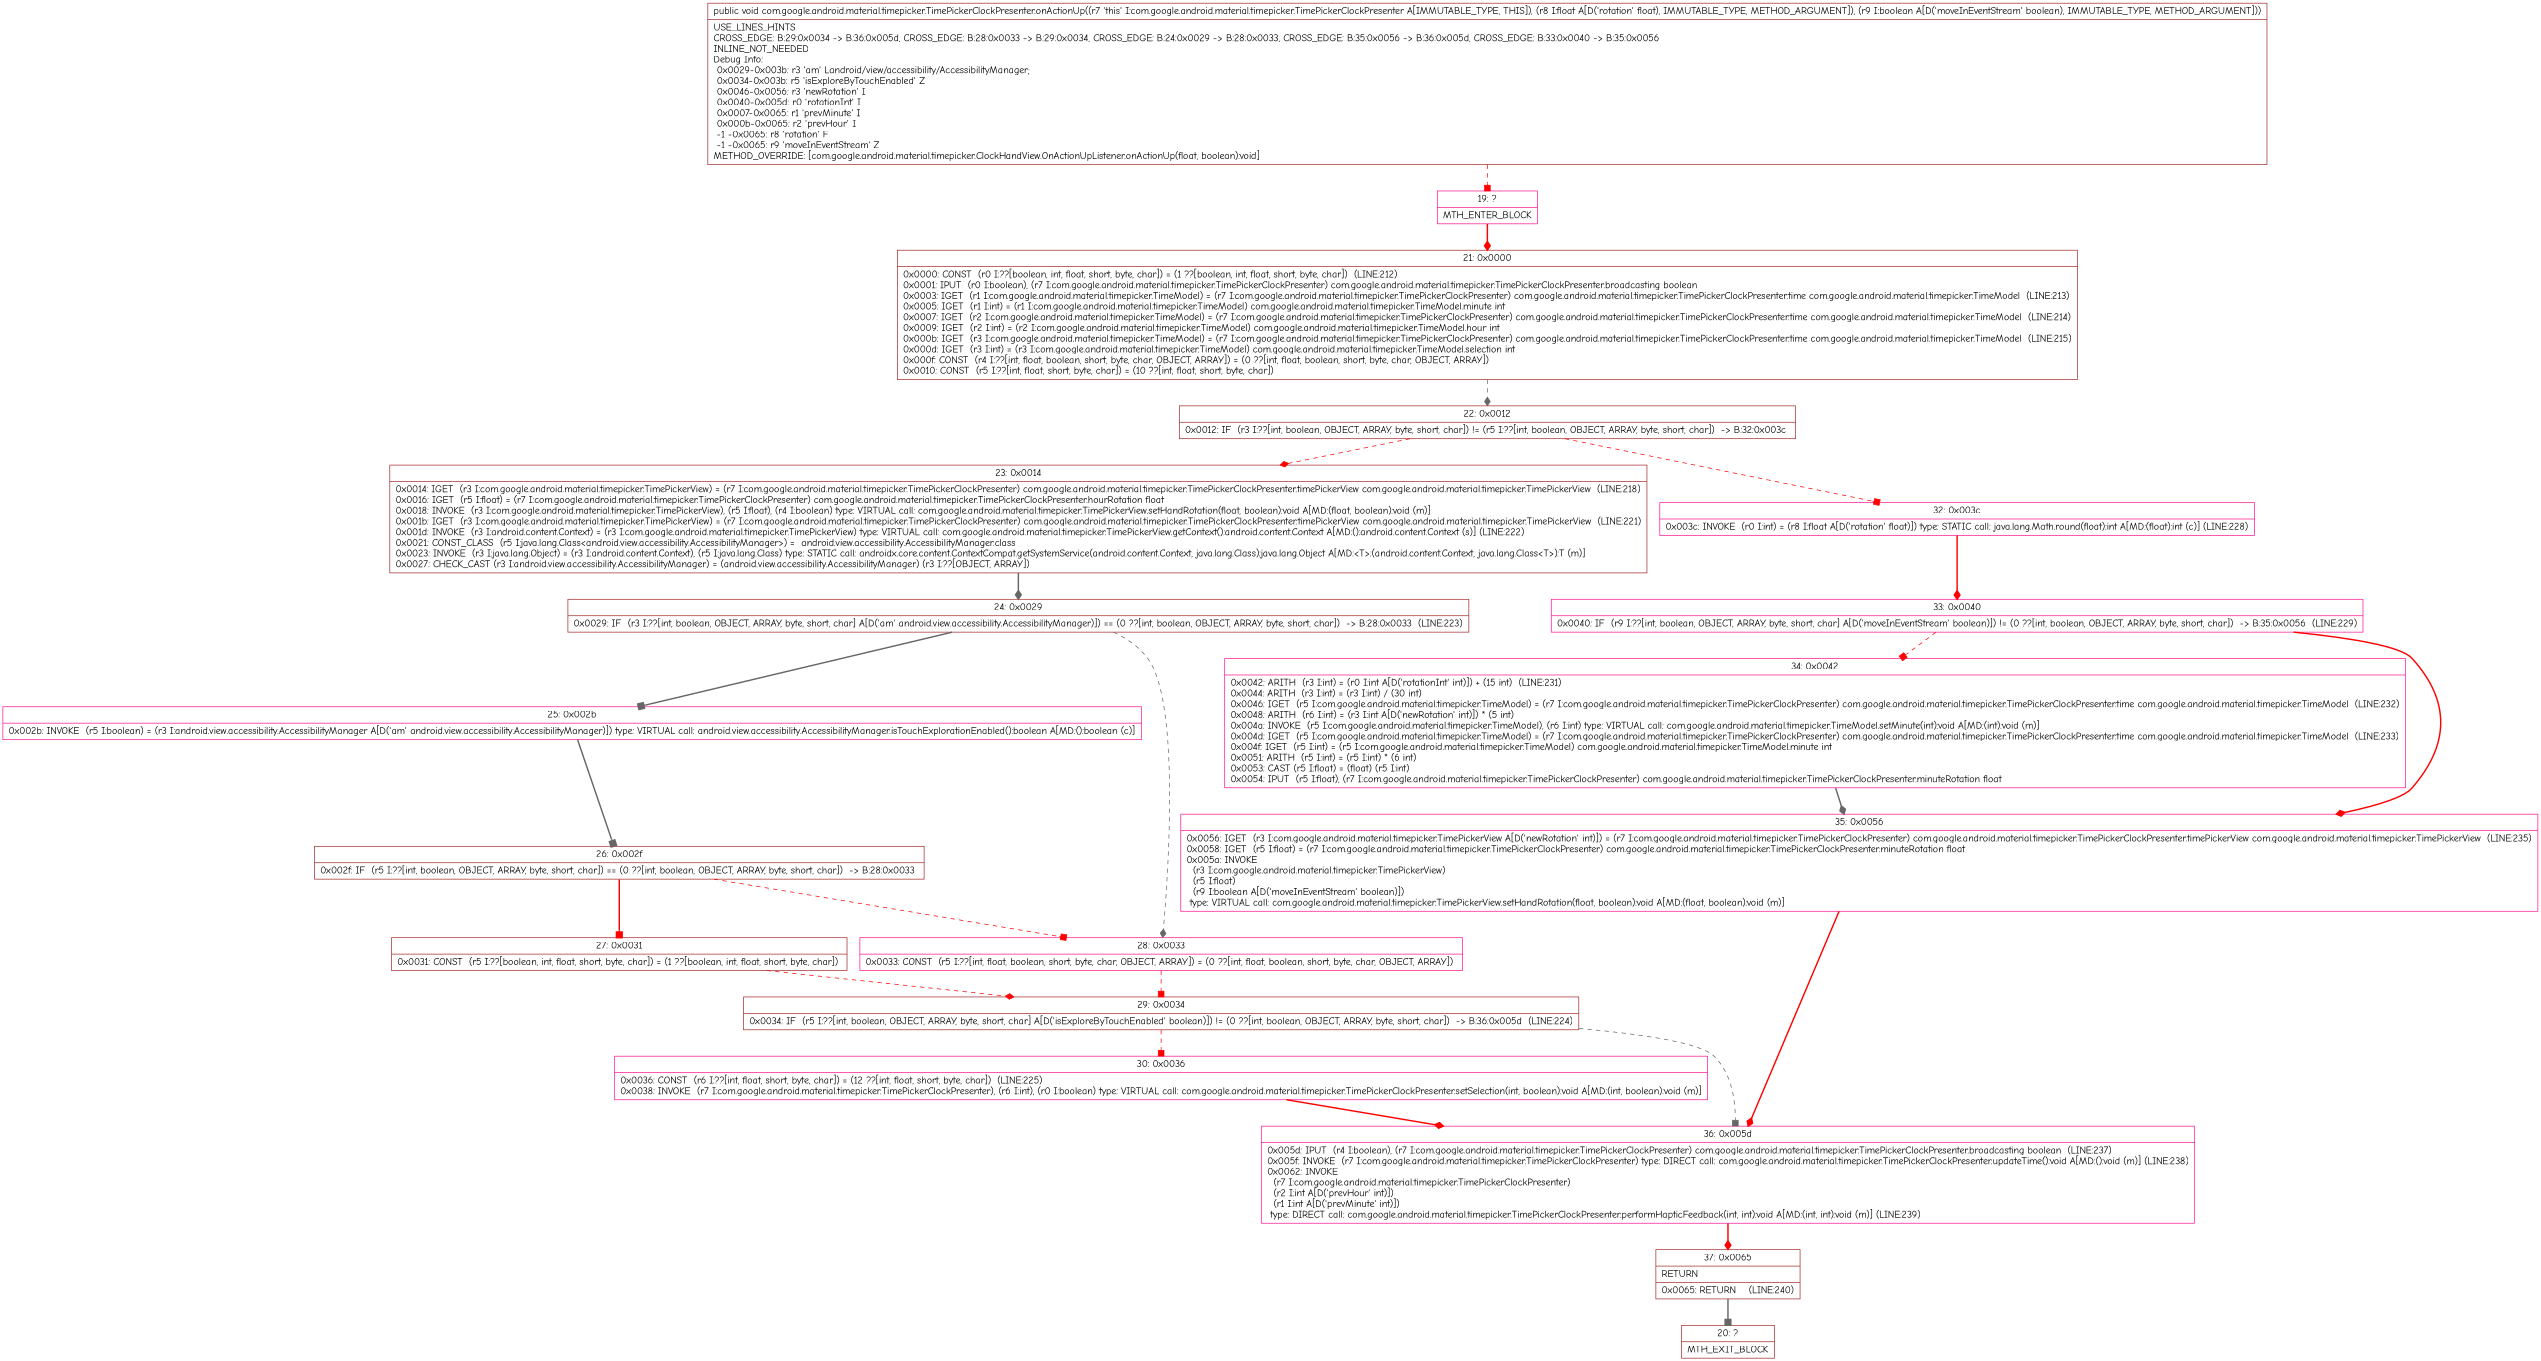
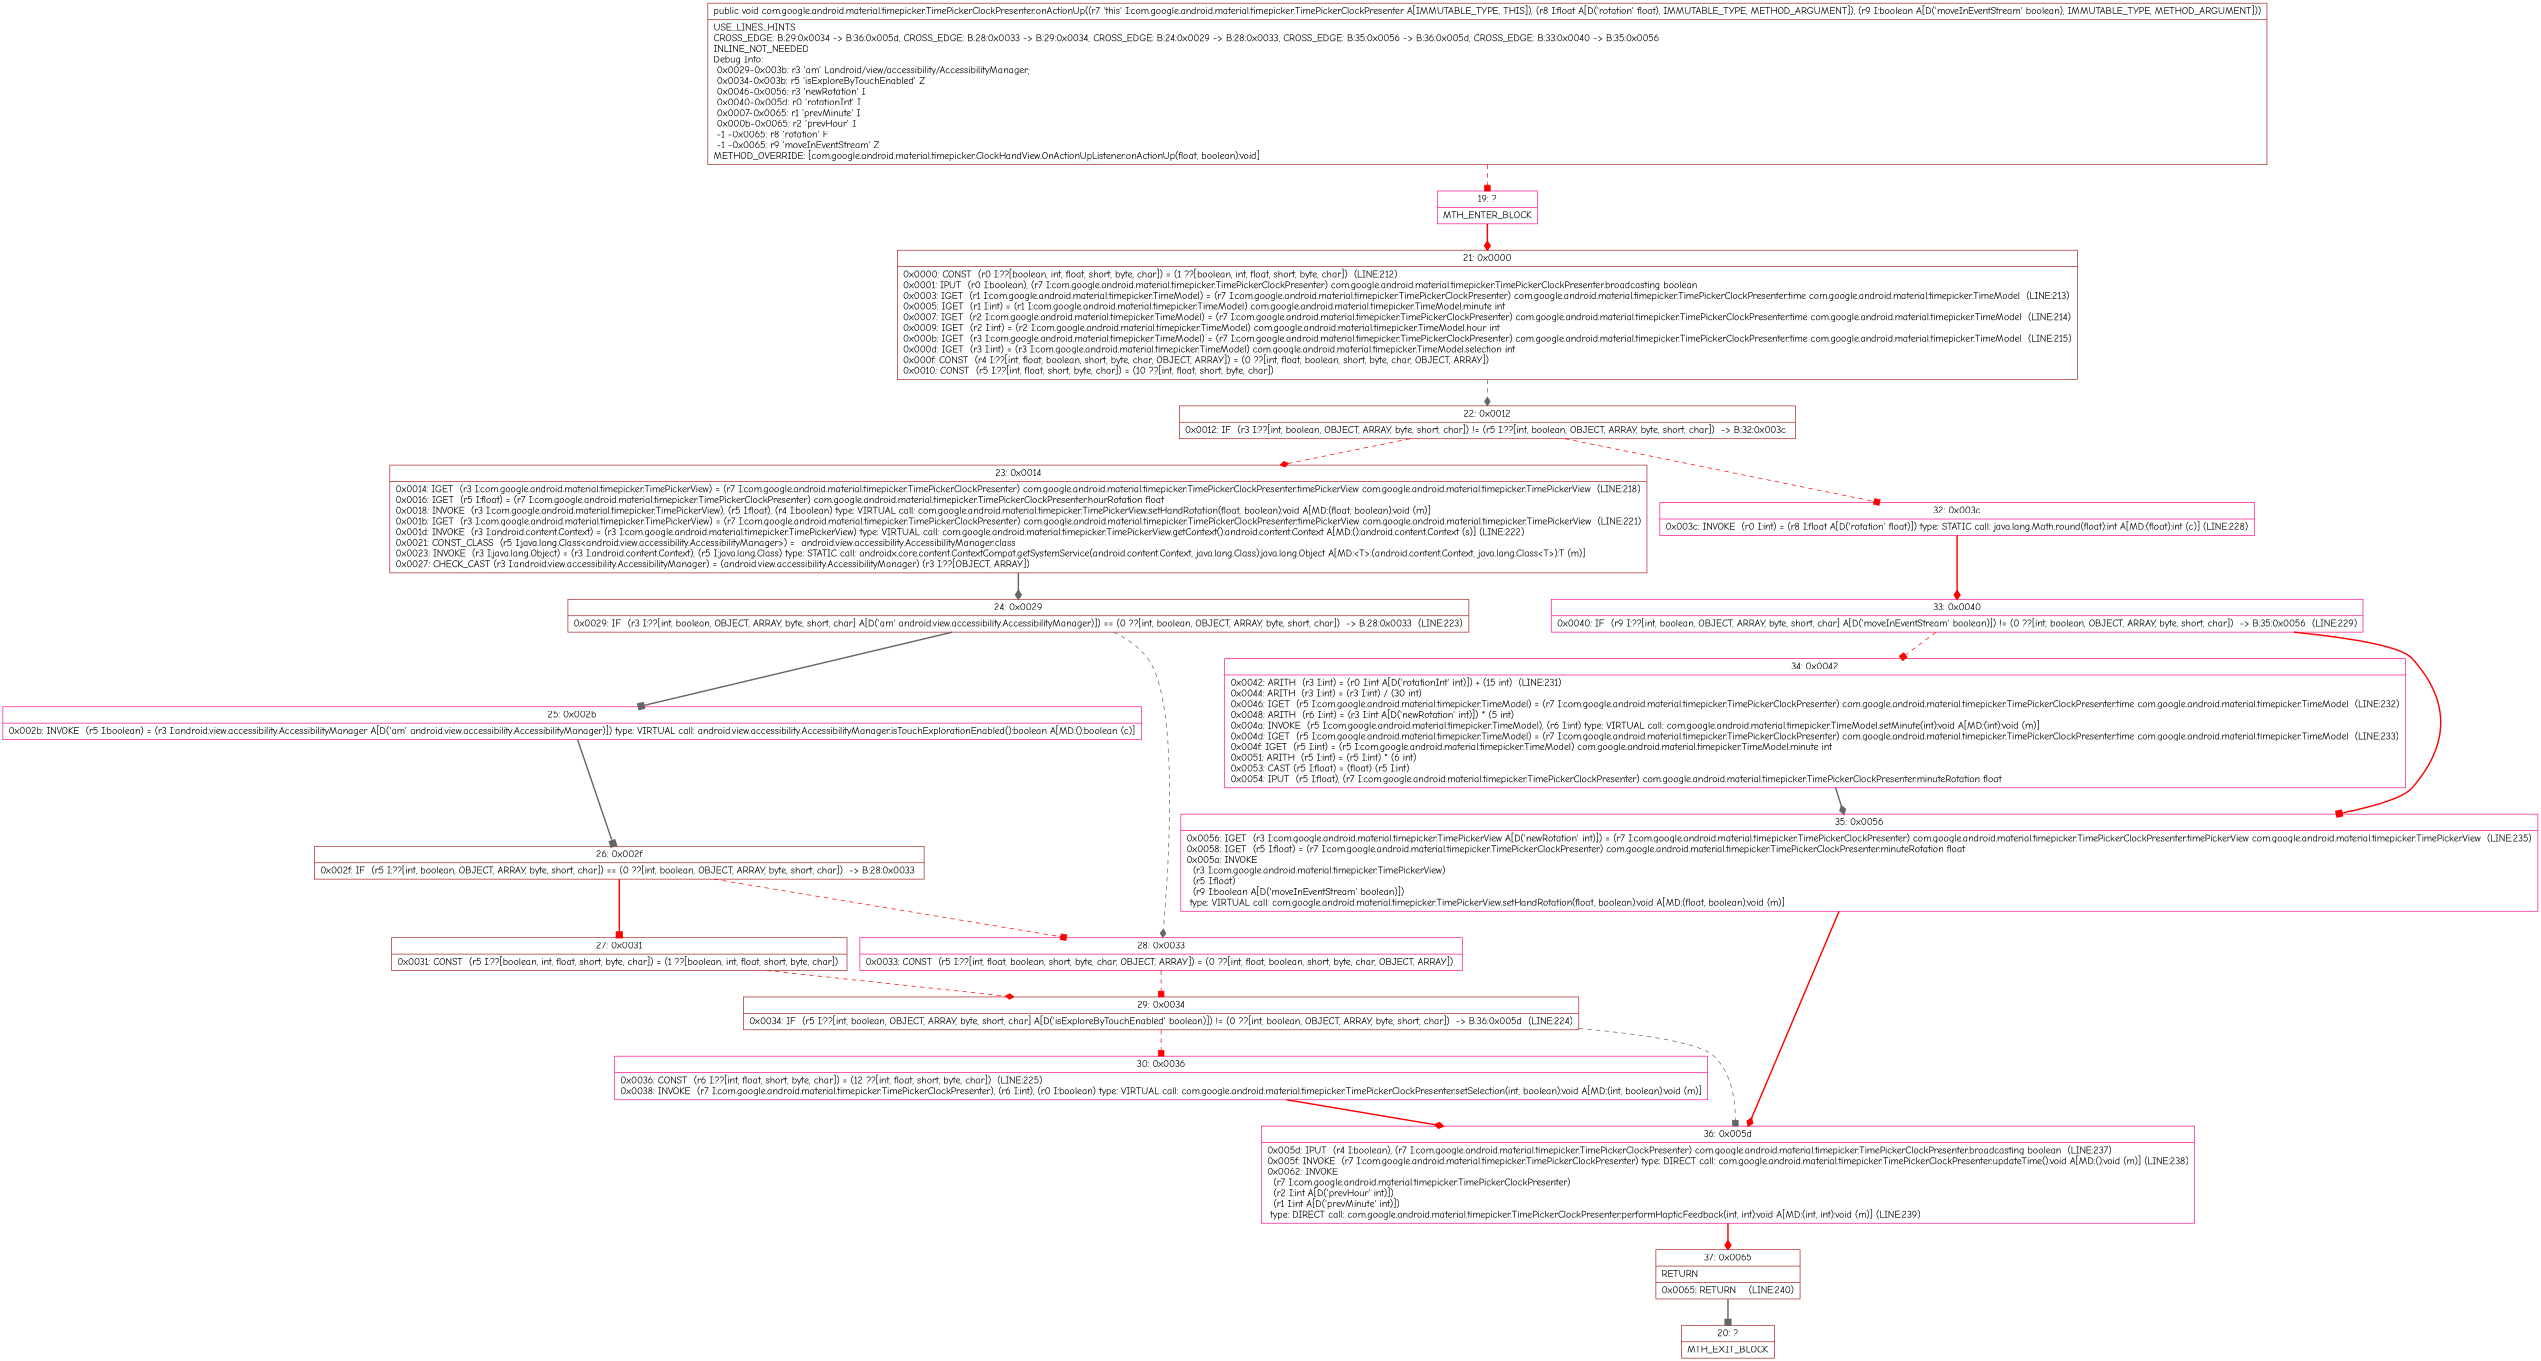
edge "33: 0x0040" -> "35: 0x0056": arrowhead diamond -> box
